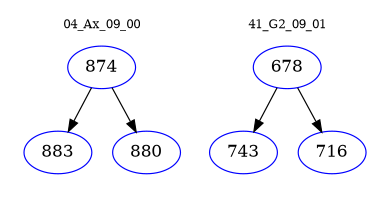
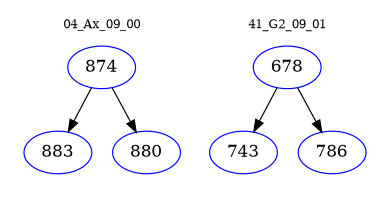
node "716": label "716" -> "786"
